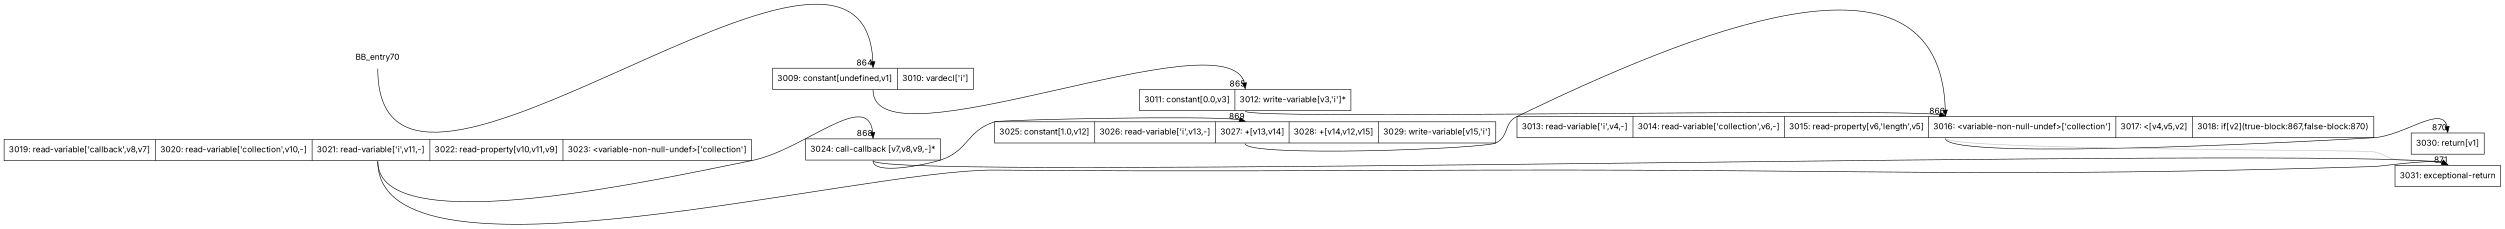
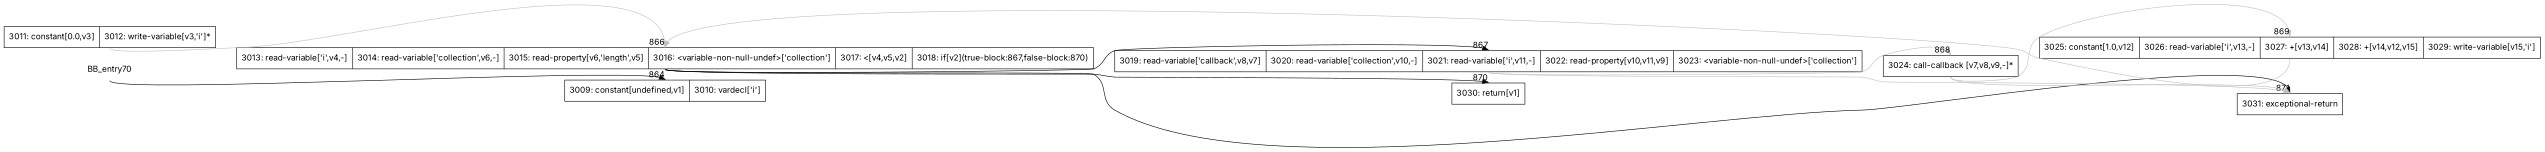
edge "3013: read-variable['i',v4,-]" -> "3019: read-variable['callback',v8,v7]": added
edge "3025: constant[1.0,v12]" -> "3013: read-variable['i',v4,-]": color black -> gray
edge "3009: constant[undefined,v1]" -> "3011: constant[0.0,v3]": removed
edge "3011: constant[0.0,v3]" -> "3013: read-variable['i',v4,-]": color black -> gray
edge "3024: call-callback [v7,v8,v9,-]*" -> "3025: constant[1.0,v12]": color black -> gray
edge "3013: read-variable['i',v4,-]" -> "3031: exceptional-return": color gray -> black
edge "3024: call-callback [v7,v8,v9,-]*" -> "3031: exceptional-return": color black -> gray
edge "3019: read-variable['callback',v8,v7]" -> "3031: exceptional-return": color black -> gray
edge "3019: read-variable['callback',v8,v7]" -> "3024: call-callback [v7,v8,v9,-]*": color black -> gray
